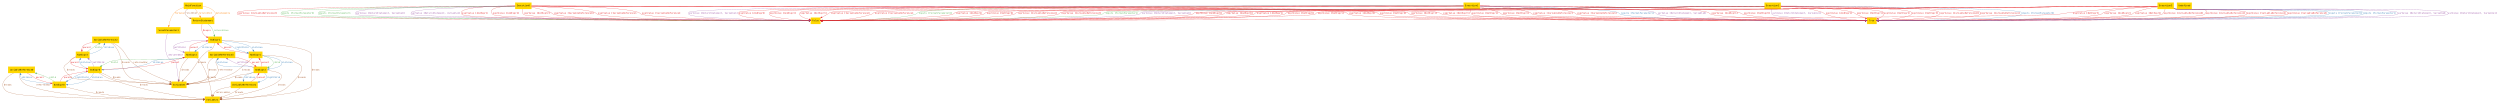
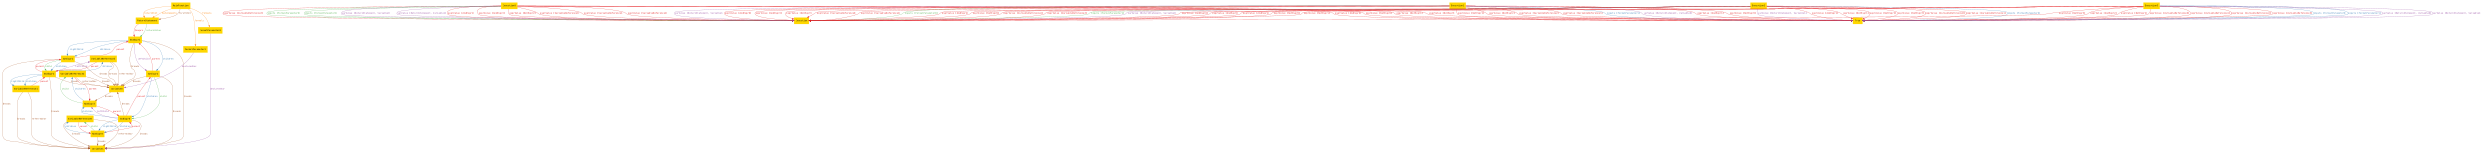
node "Undefined": removed
node "False": label "False" -> "Execution"
node "FormalParameter0": added
edge "NotExpr3" -> "Variable0": reversed
